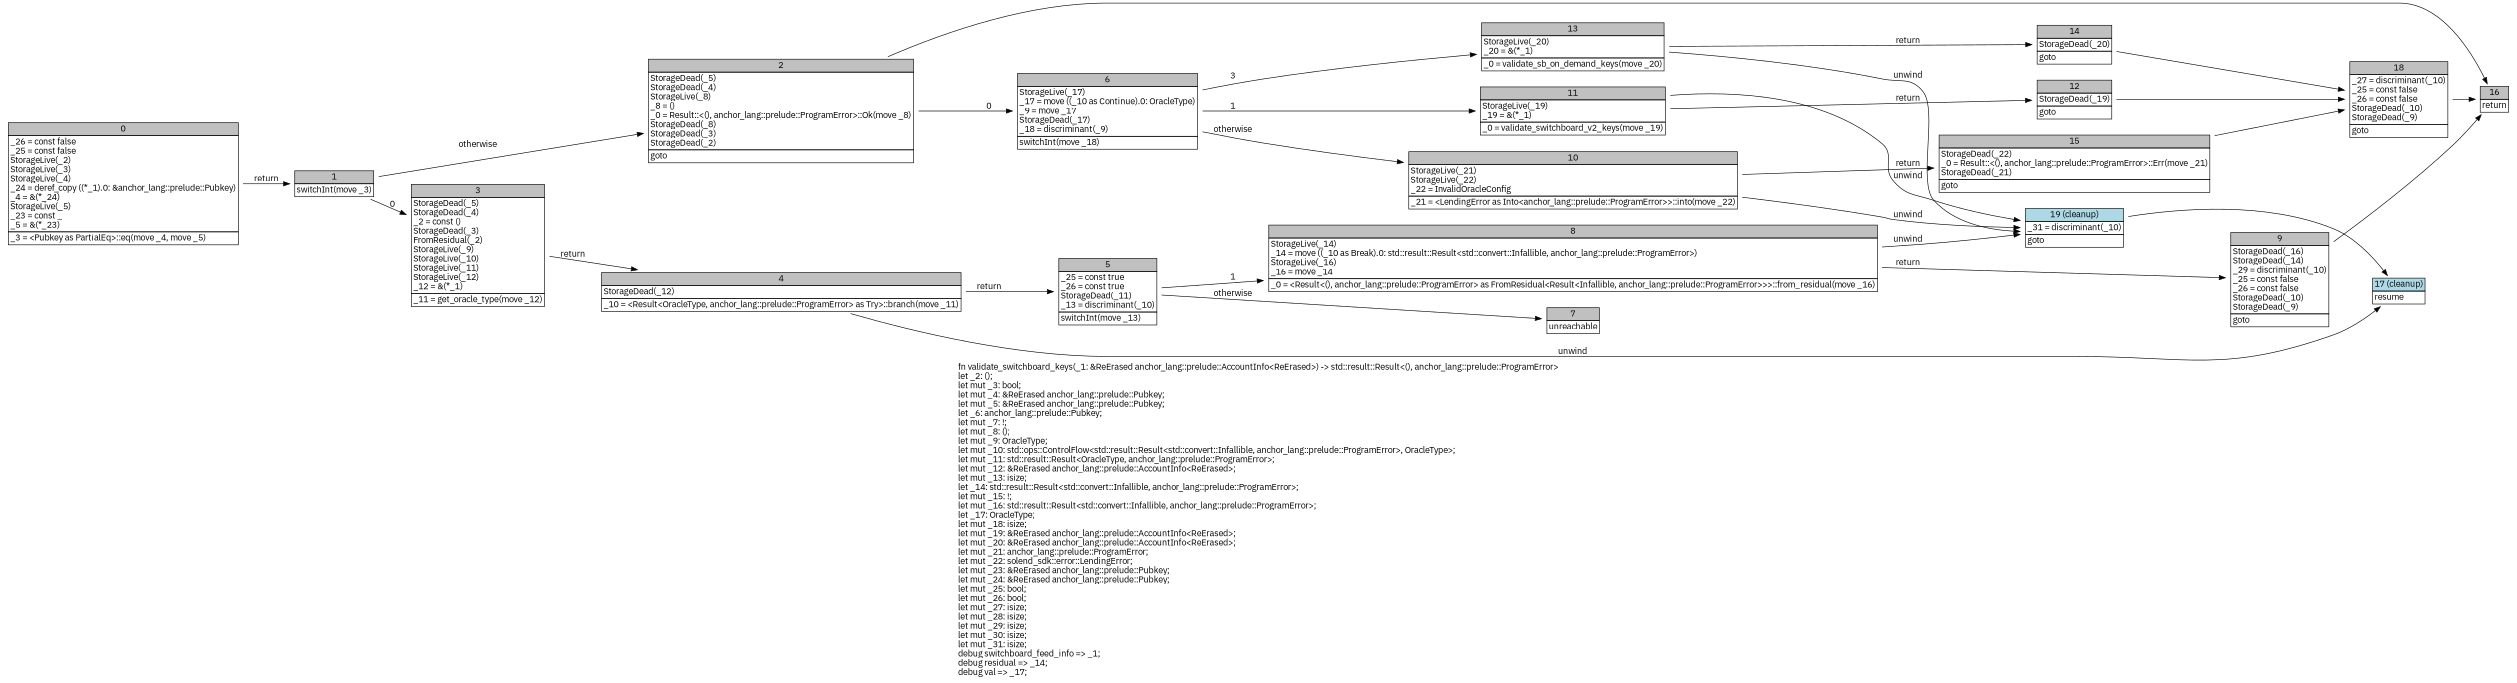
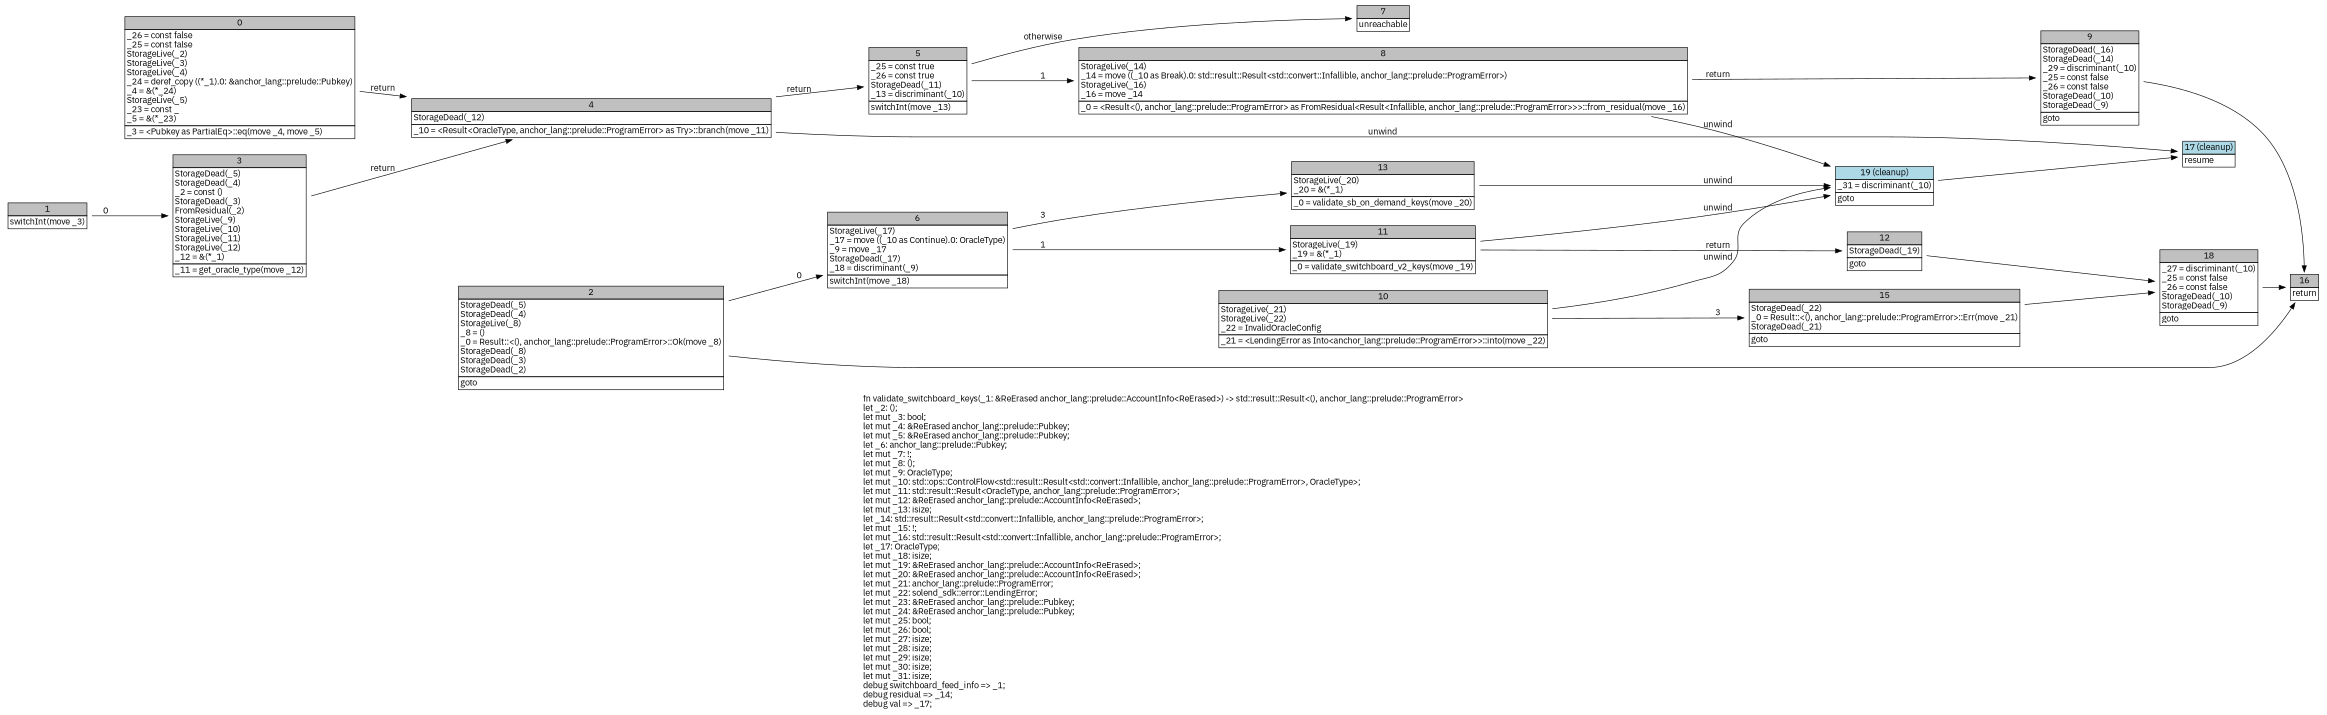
node "14": removed
edge "6" -> "10": removed, label "otherwise"
edge "1" -> "2": removed, label "otherwise"
edge "10" -> "15": label "return" -> "3"
edge "0" -> "1": now "0" -> "4"
